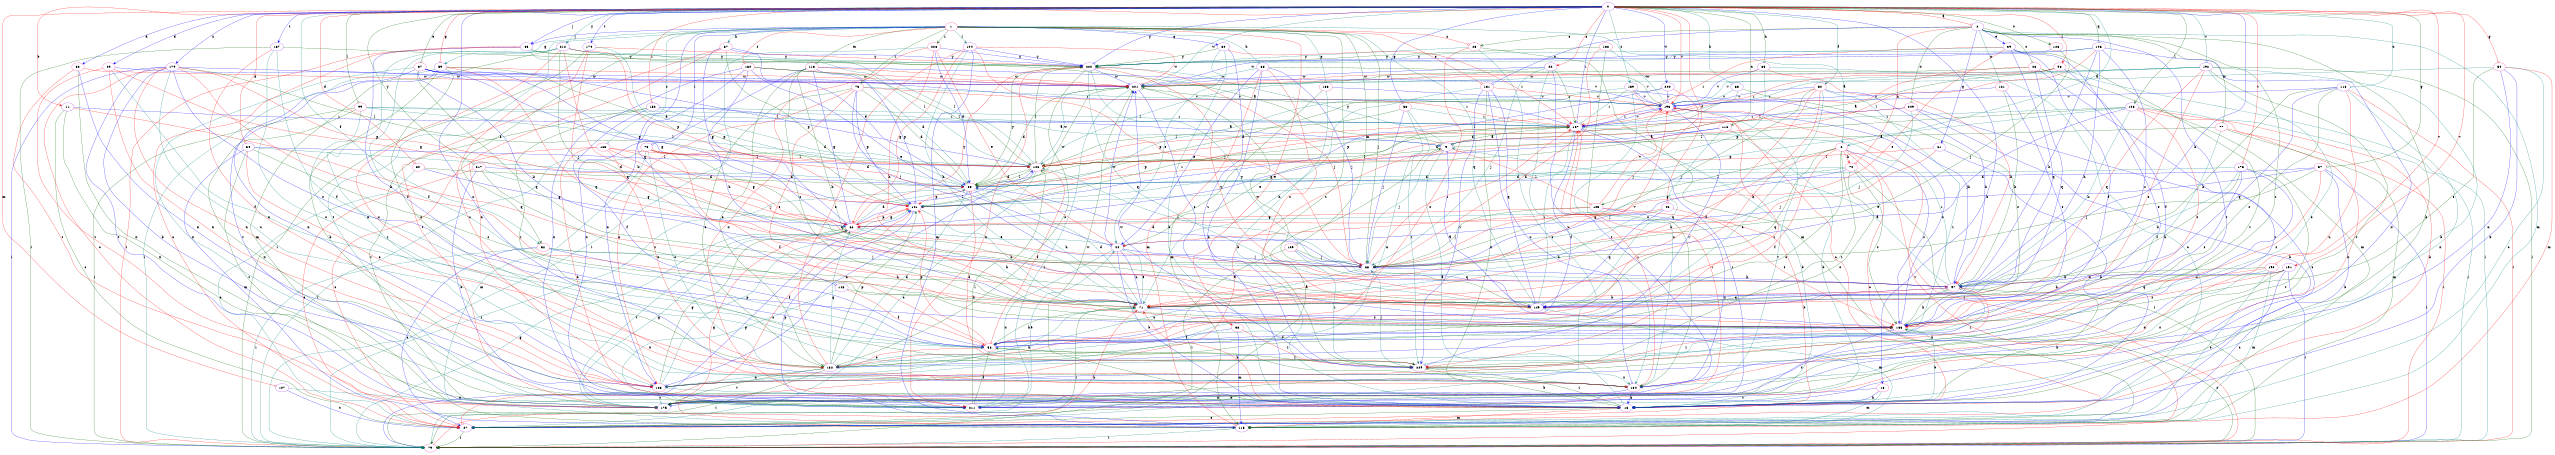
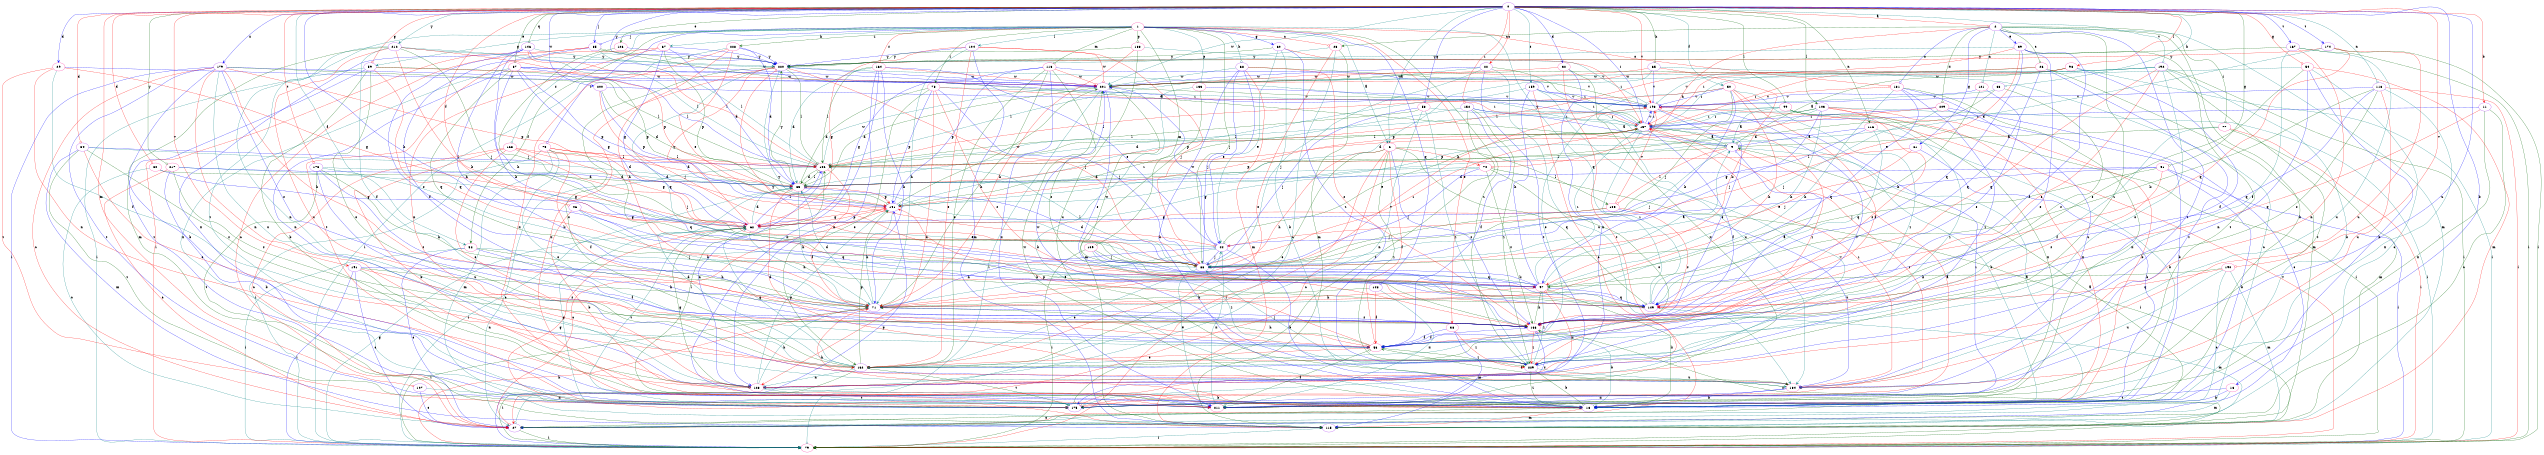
edge "1" -> "138": added, label "p"
node "57": label "57" -> "51"
edge "115" -> "141": removed, label "p"
